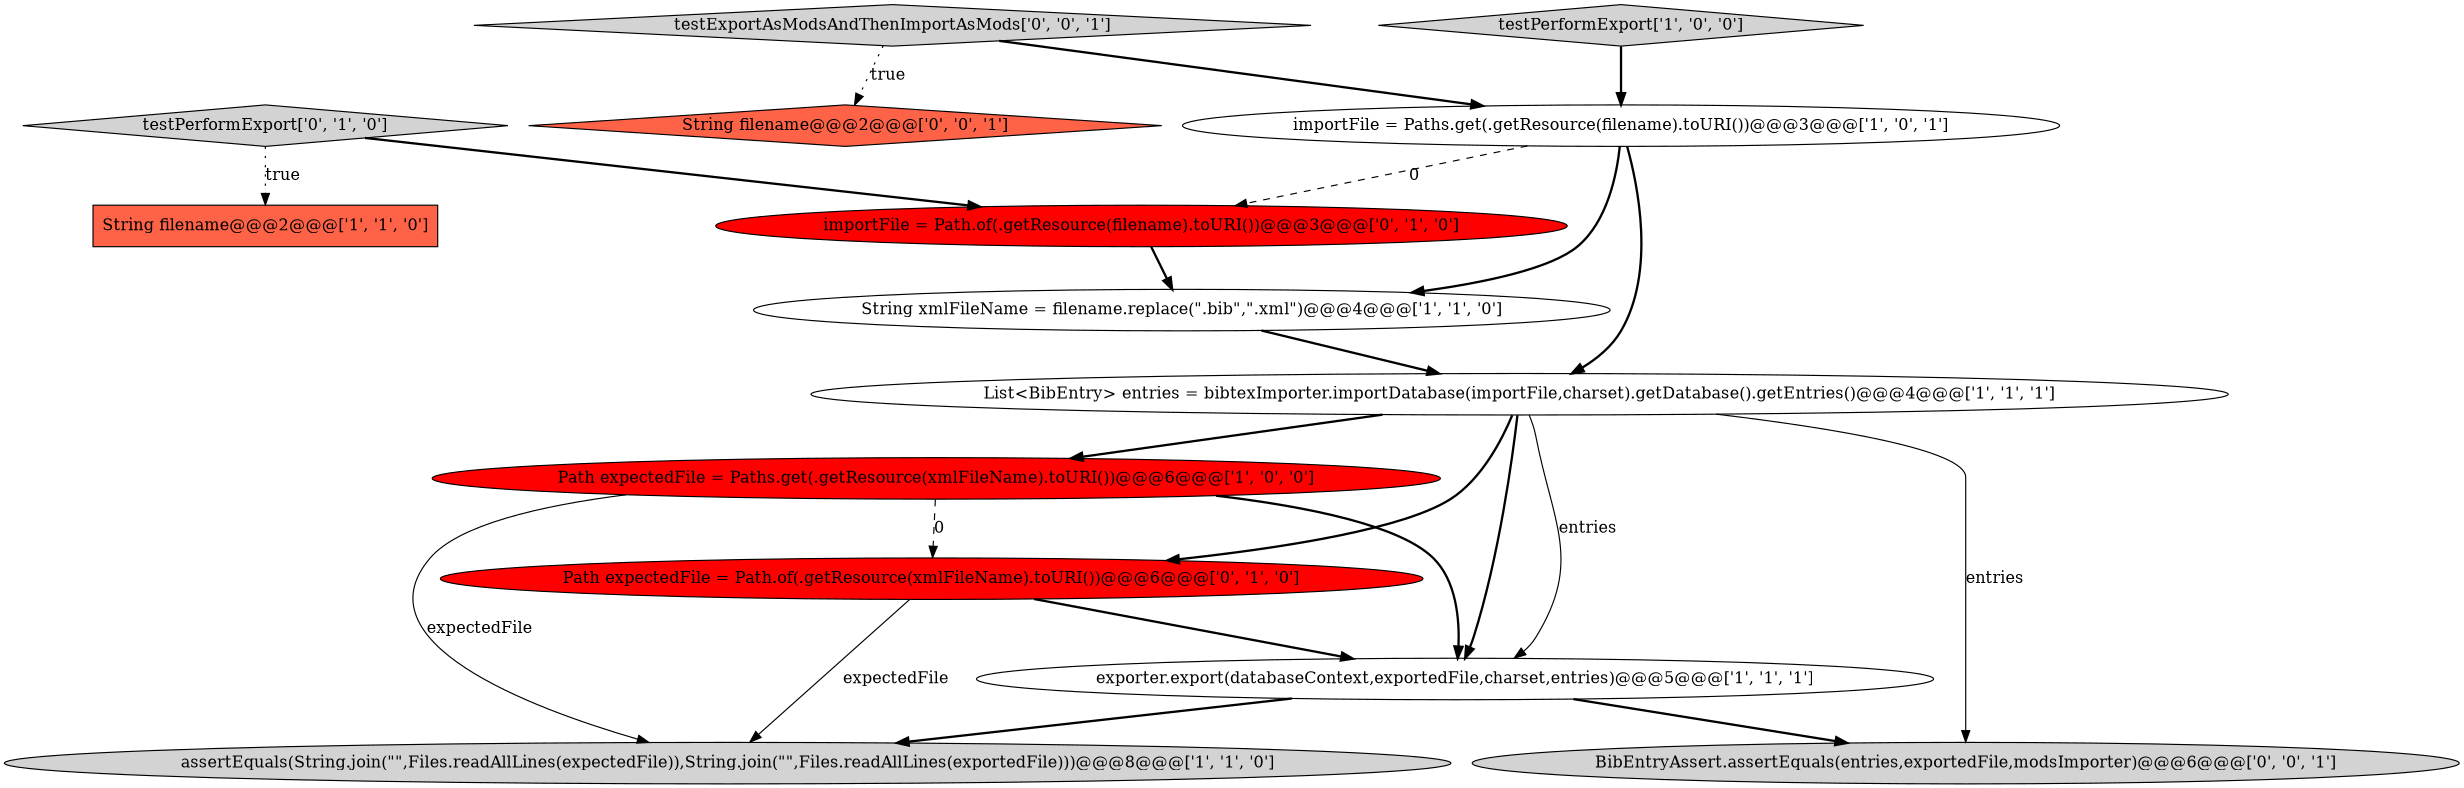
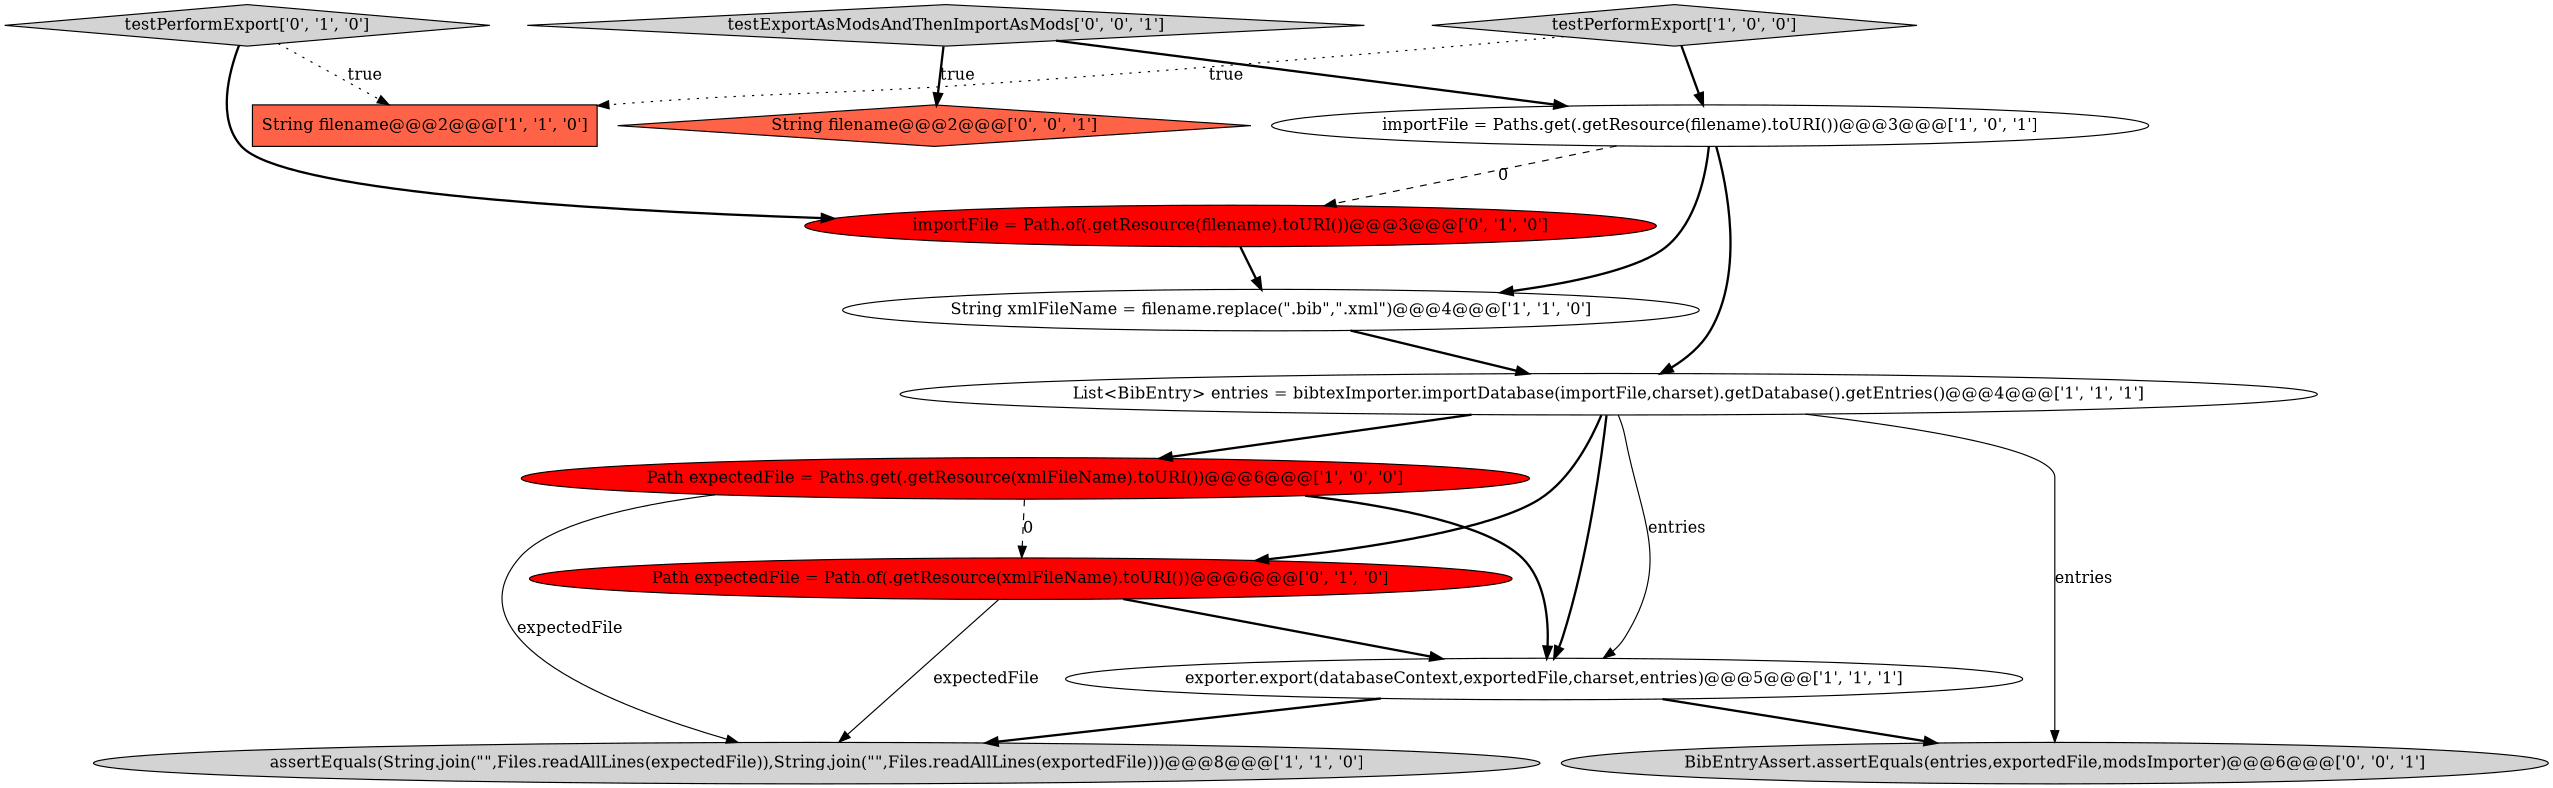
edge "testExportAsModsAndThenImportAsMods['0', '0', '1']" -> "String filename@@@2@@@['0', '0', '1']": style dotted -> bold
edge "testPerformExport['1', '0', '0']" -> "String filename@@@2@@@['1', '1', '0']": added, label "true"
